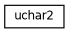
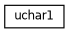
node "uchar2": label "uchar2" -> "uchar1"
